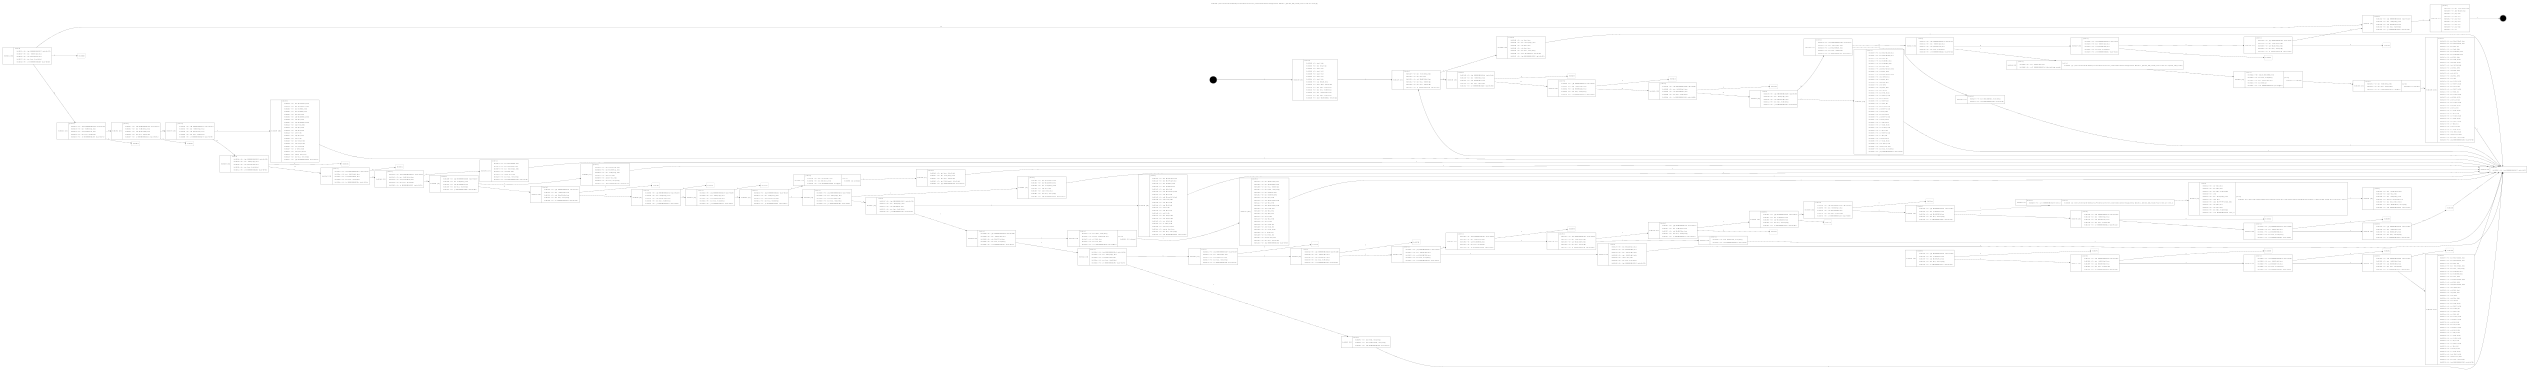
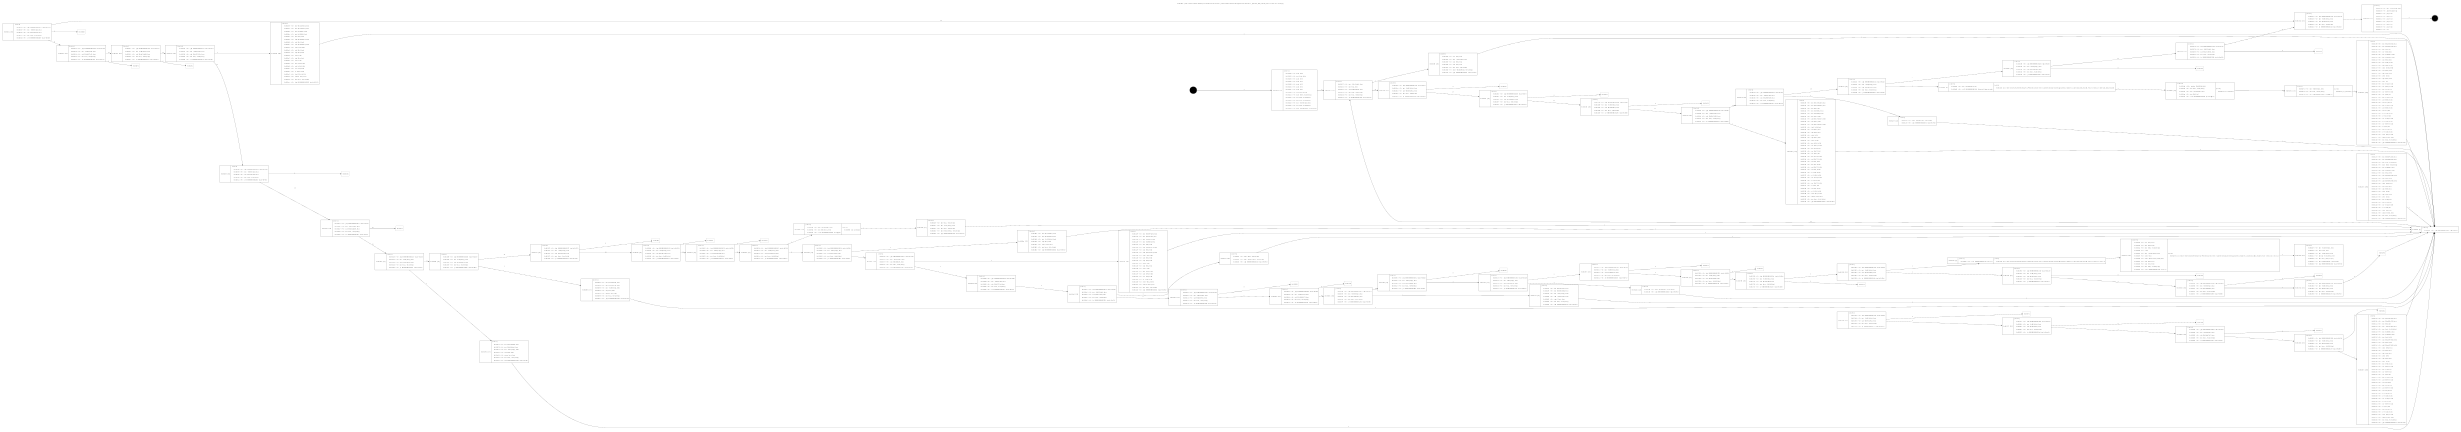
node "0x401a67 [23]": removed
